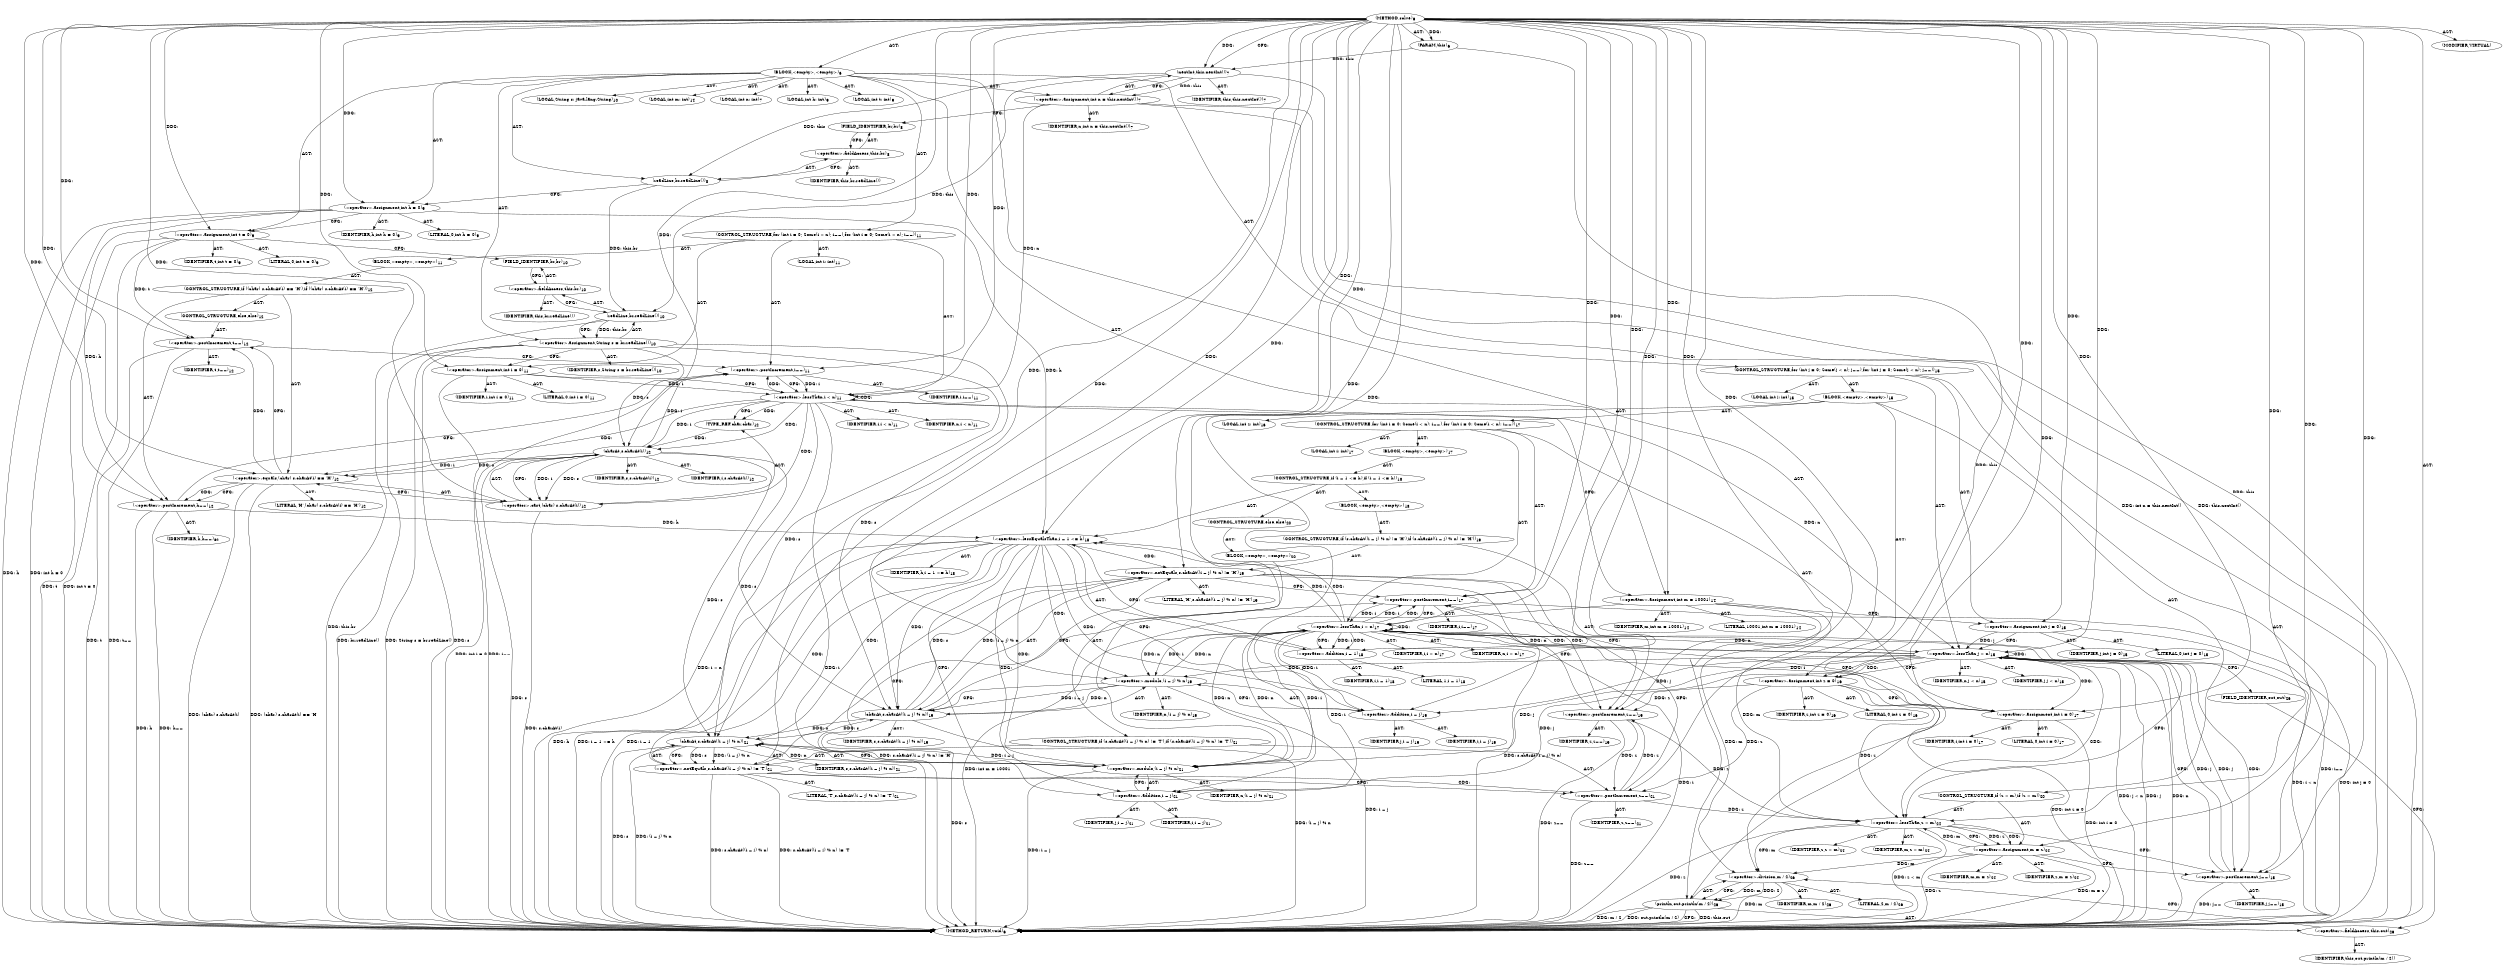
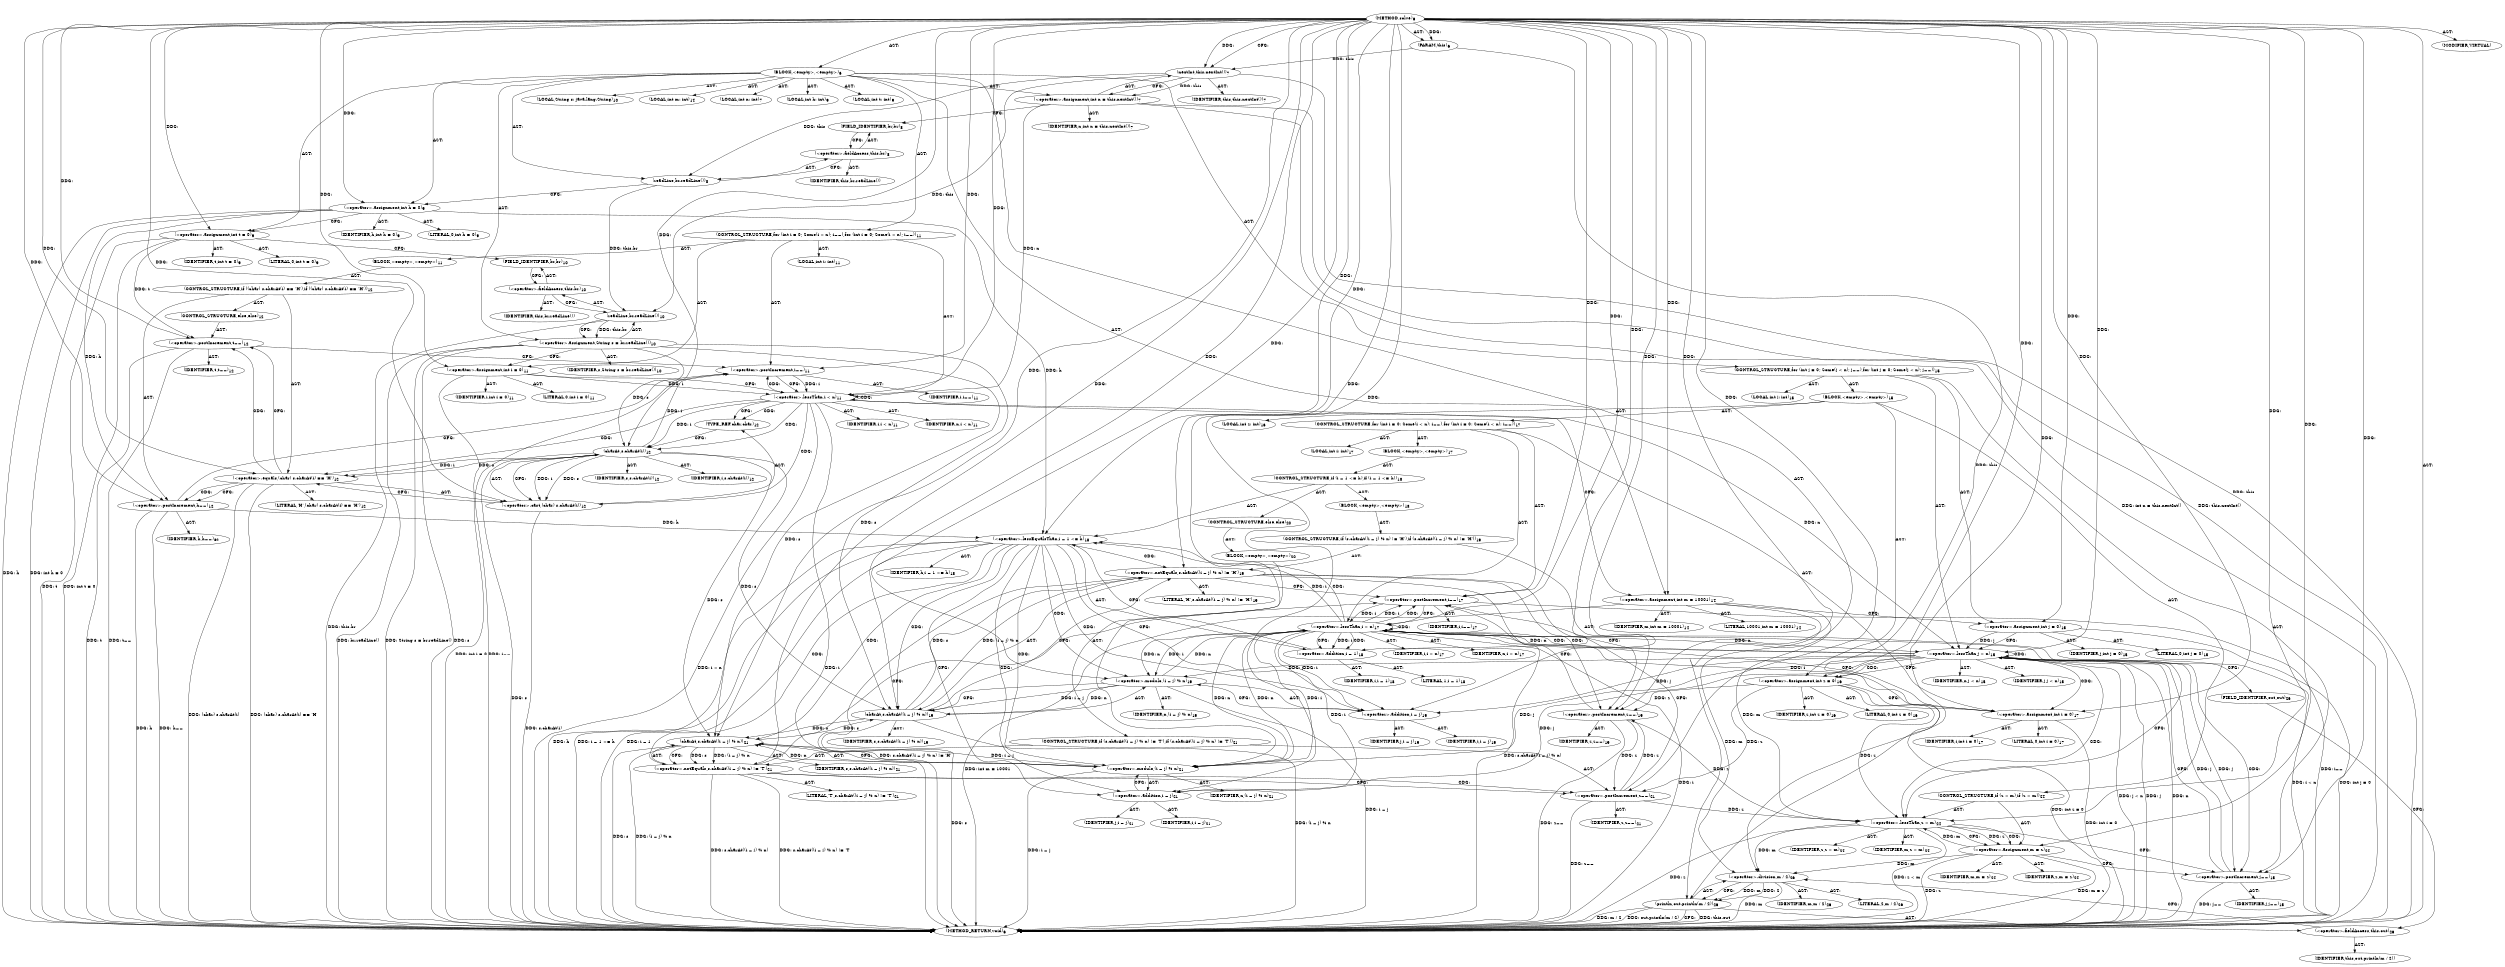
edge "(TYPE_REF,char,char)" -> "(charAt,s.charAt(i))": label "CDG: " -> "CFG: "
node "(CONTROL_STRUCTURE,if (z < m),if (z < m))": text "20" -> "24"
edge "(<operator>.lessThan,z < m)" -> "(<operator>.division,m / 2)": label "CFG: m" -> "DDG: m"
